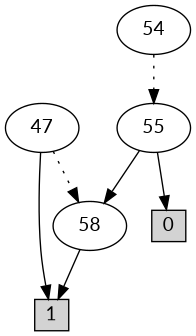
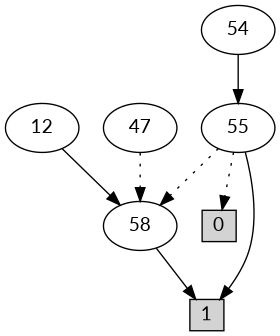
edge "54" -> "55": style dotted -> filled
node "12": added
edge "55" -> "58": style filled -> dotted
edge "55" -> "0": style filled -> dotted
edge "47" -> "1": now "55" -> "1"
